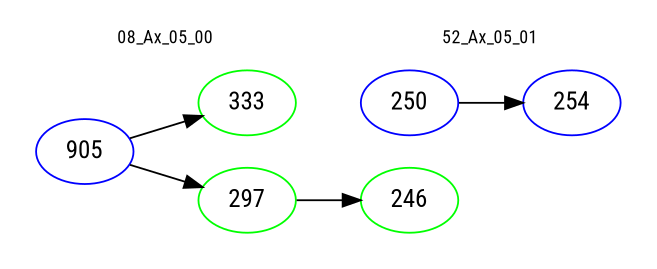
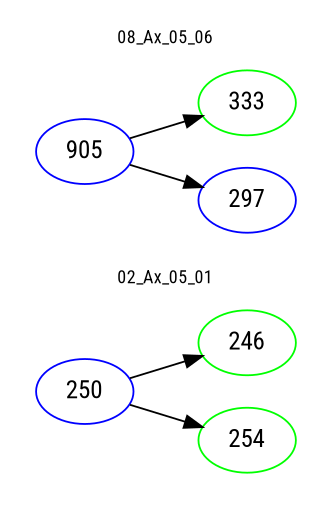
cluster "08_Ax_05_00": label "08_Ax_05_00" -> "08_Ax_05_06"
cluster "52_Ax_05_01": label "52_Ax_05_01" -> "02_Ax_05_01"
node "254": color blue -> green
node "297": color green -> blue
edge "297" -> "246": now "250" -> "246"
